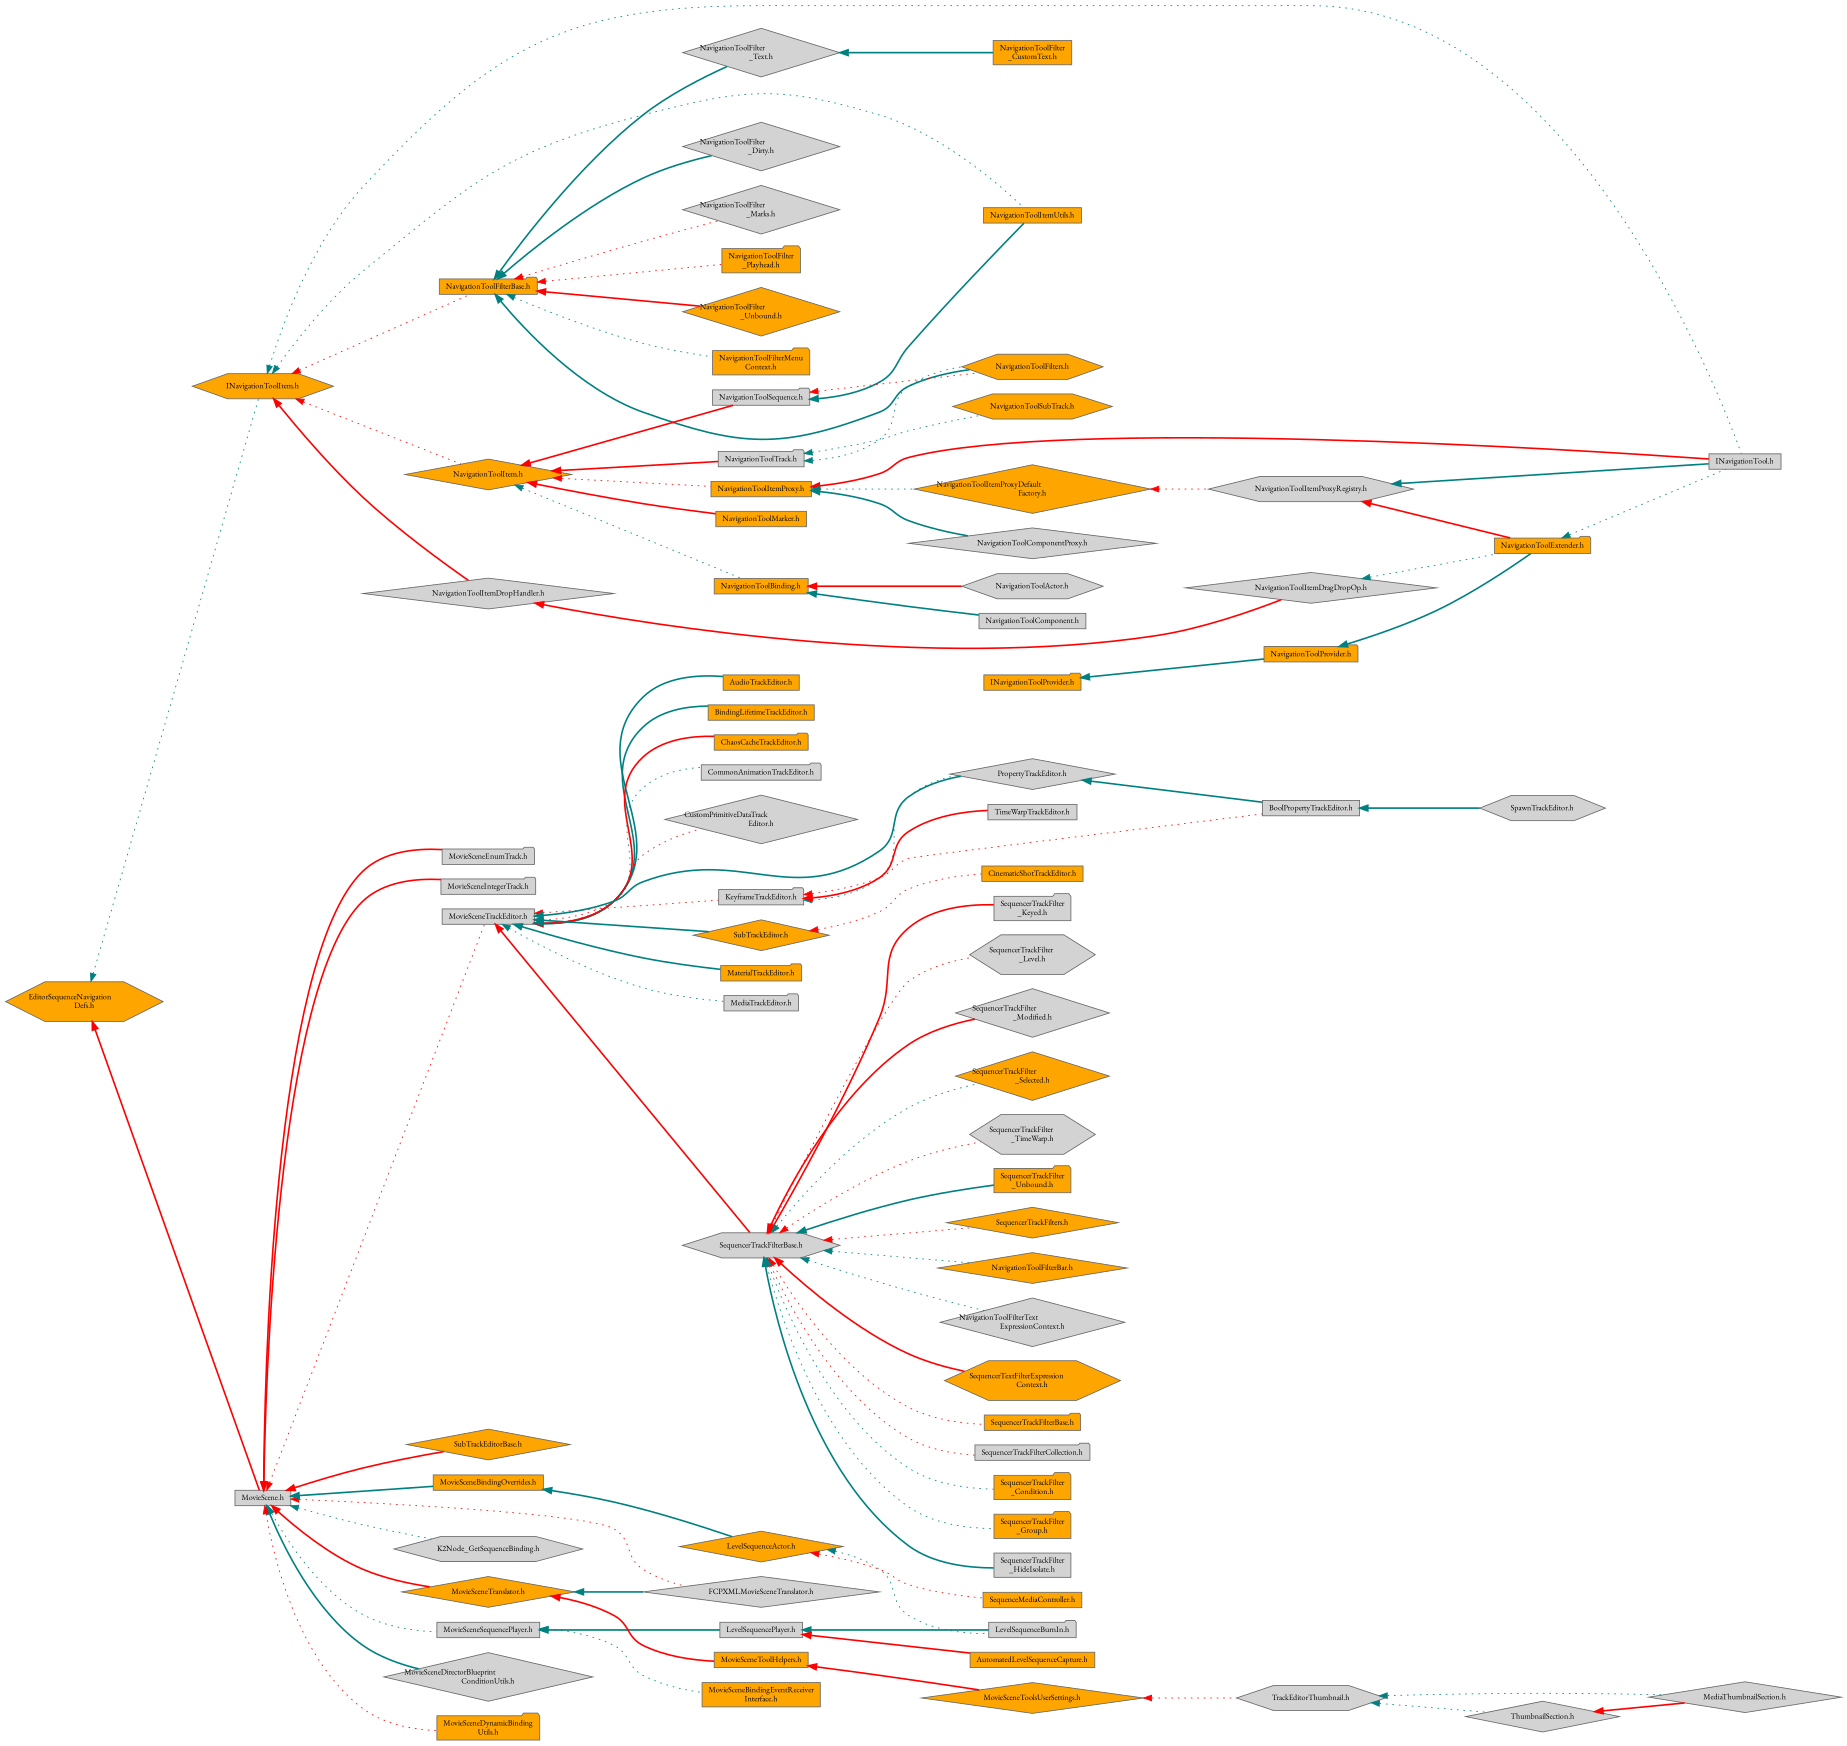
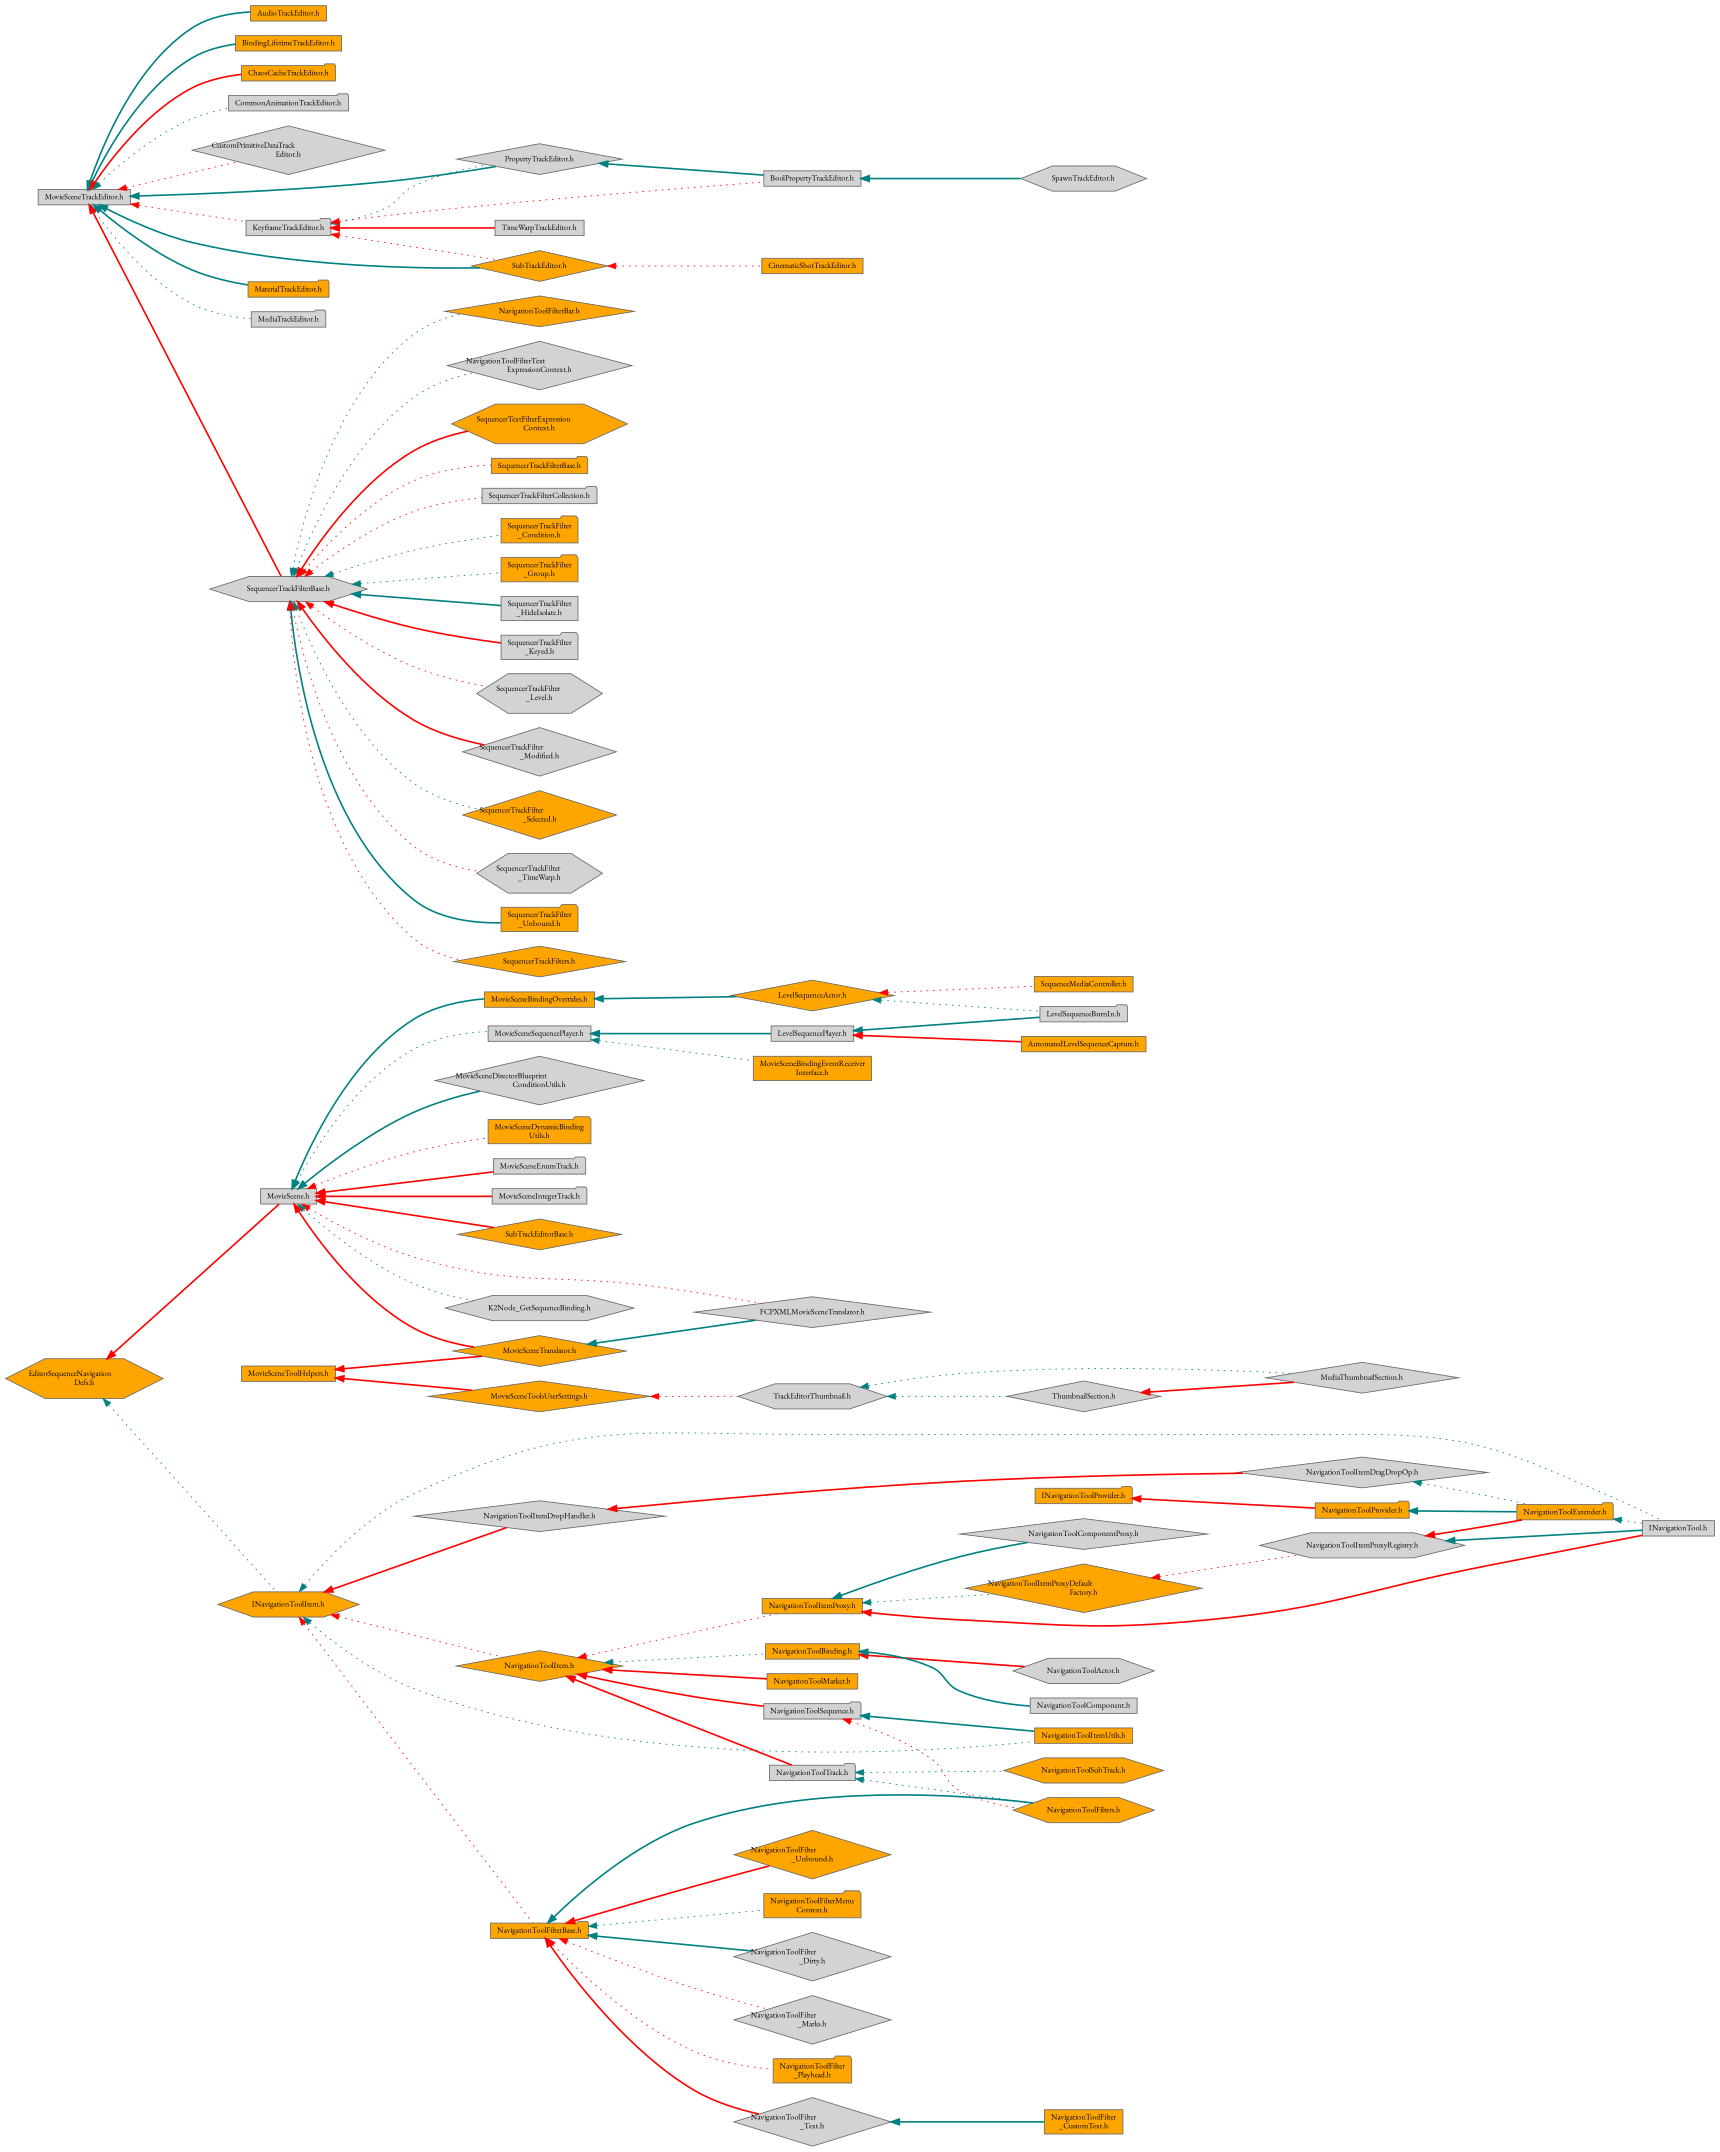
edge "NavigationToolFilter _Text.h" -> "NavigationToolFilterBase.h": color teal -> red
edge "SubTrackEditor.h" -> "KeyframeTrackEditor.h": added
edge "NavigationToolProvider.h" -> "INavigationToolProvider.h": color teal -> red
edge "MovieSceneTrackEditor.h" -> "MovieScene.h": removed
edge "MovieSceneToolHelpers.h" -> "MovieSceneTranslator.h": reversed
